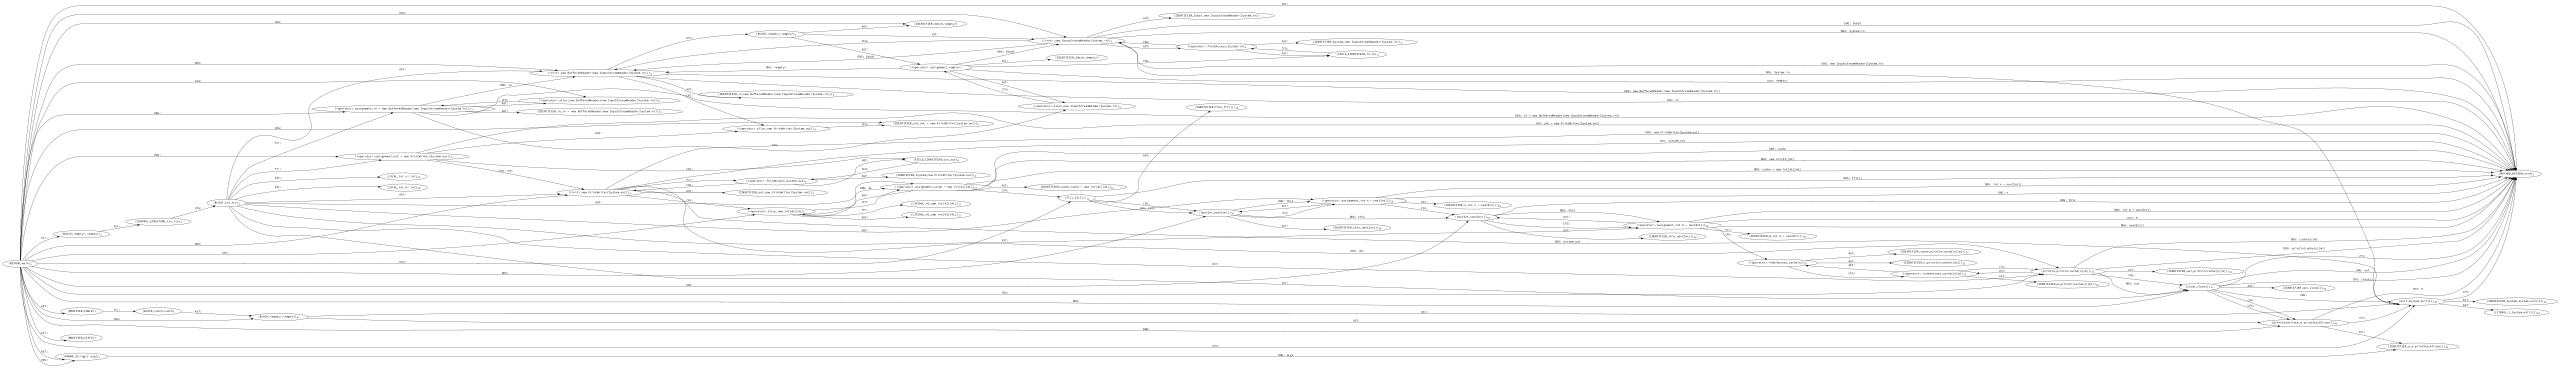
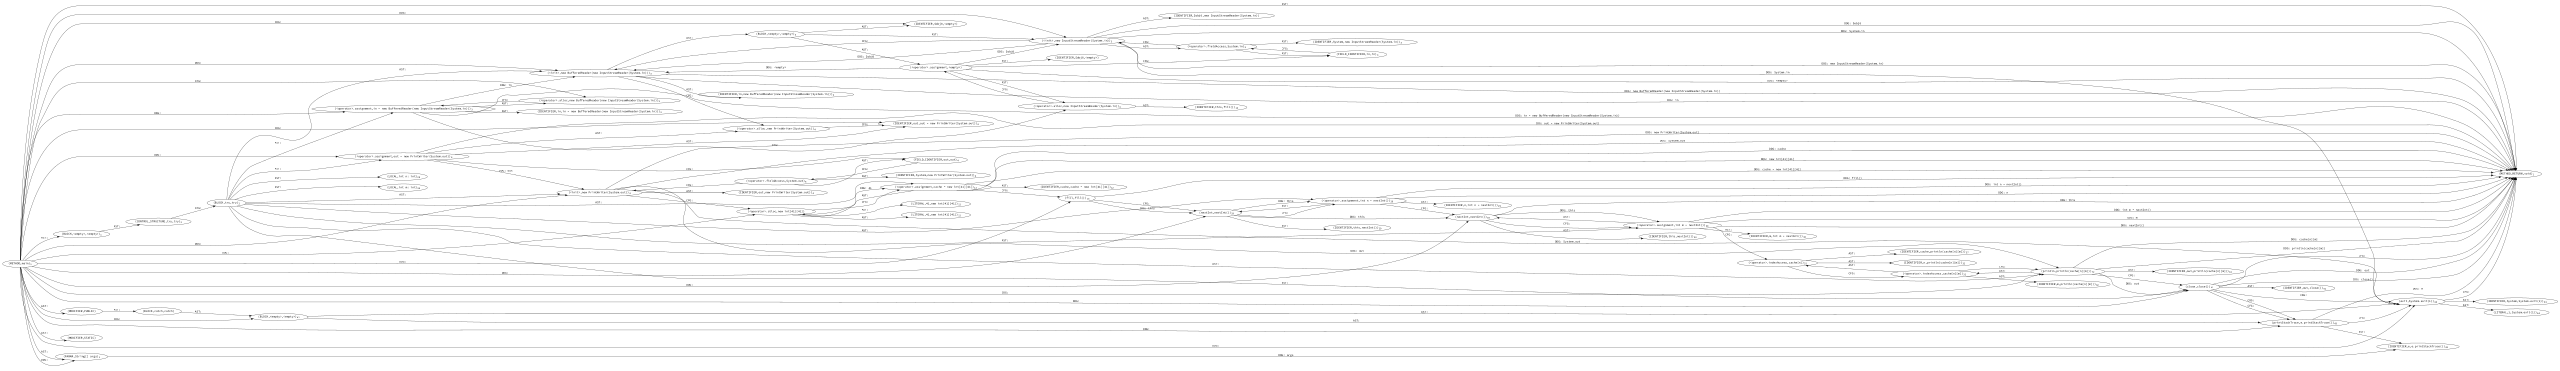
edge "(<operator>.assignment,out = new PrintWriter(System.out))" -> "(IDENTIFIER,out,out = new PrintWriter(System.out))": added, label "AST:"
edge "(fill,fill())" -> "(IDENTIFIER,this,fill())": now "(<operator>.alloc,new InputStreamReader(System.in))" -> "(IDENTIFIER,this,fill())"
edge "(<init>,new PrintWriter(System.out))" -> "(<operator>.fieldAccess,System.out)": removed, label "AST:"
